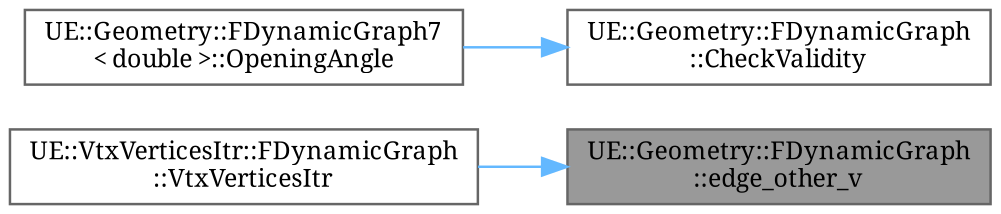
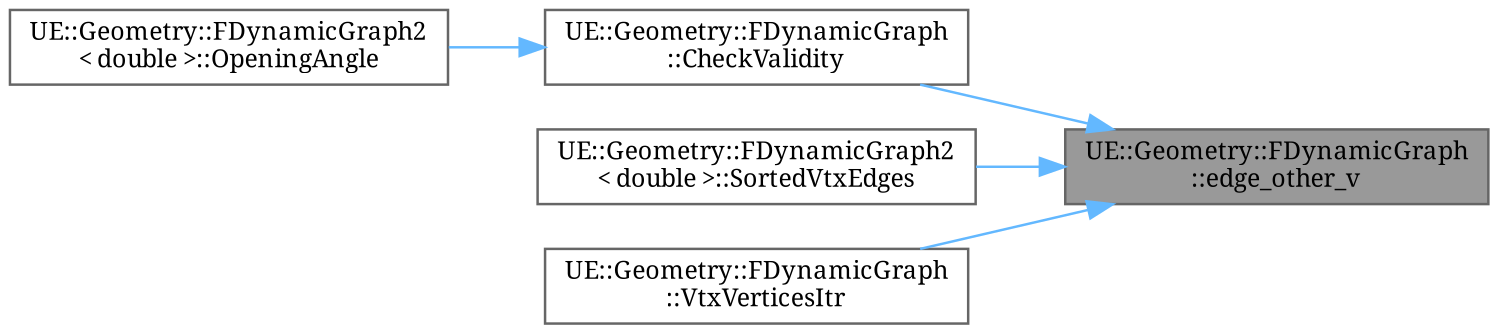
node "UE::Geometry::FDynamicGraph7 < double >::OpeningAngle": label "UE::Geometry::FDynamicGraph7 < double >::OpeningAngle" -> "UE::Geometry::FDynamicGraph2 < double >::OpeningAngle"
edge "UE::Geometry::FDynamicGraph ::CheckValidity" -> "UE::Geometry::FDynamicGraph ::edge_other_v": added
node "UE::VtxVerticesItr::FDynamicGraph ::VtxVerticesItr": label "UE::VtxVerticesItr::FDynamicGraph ::VtxVerticesItr" -> "UE::Geometry::FDynamicGraph ::VtxVerticesItr"
node "UE::Geometry::FDynamicGraph2 < double >::SortedVtxEdges": added
